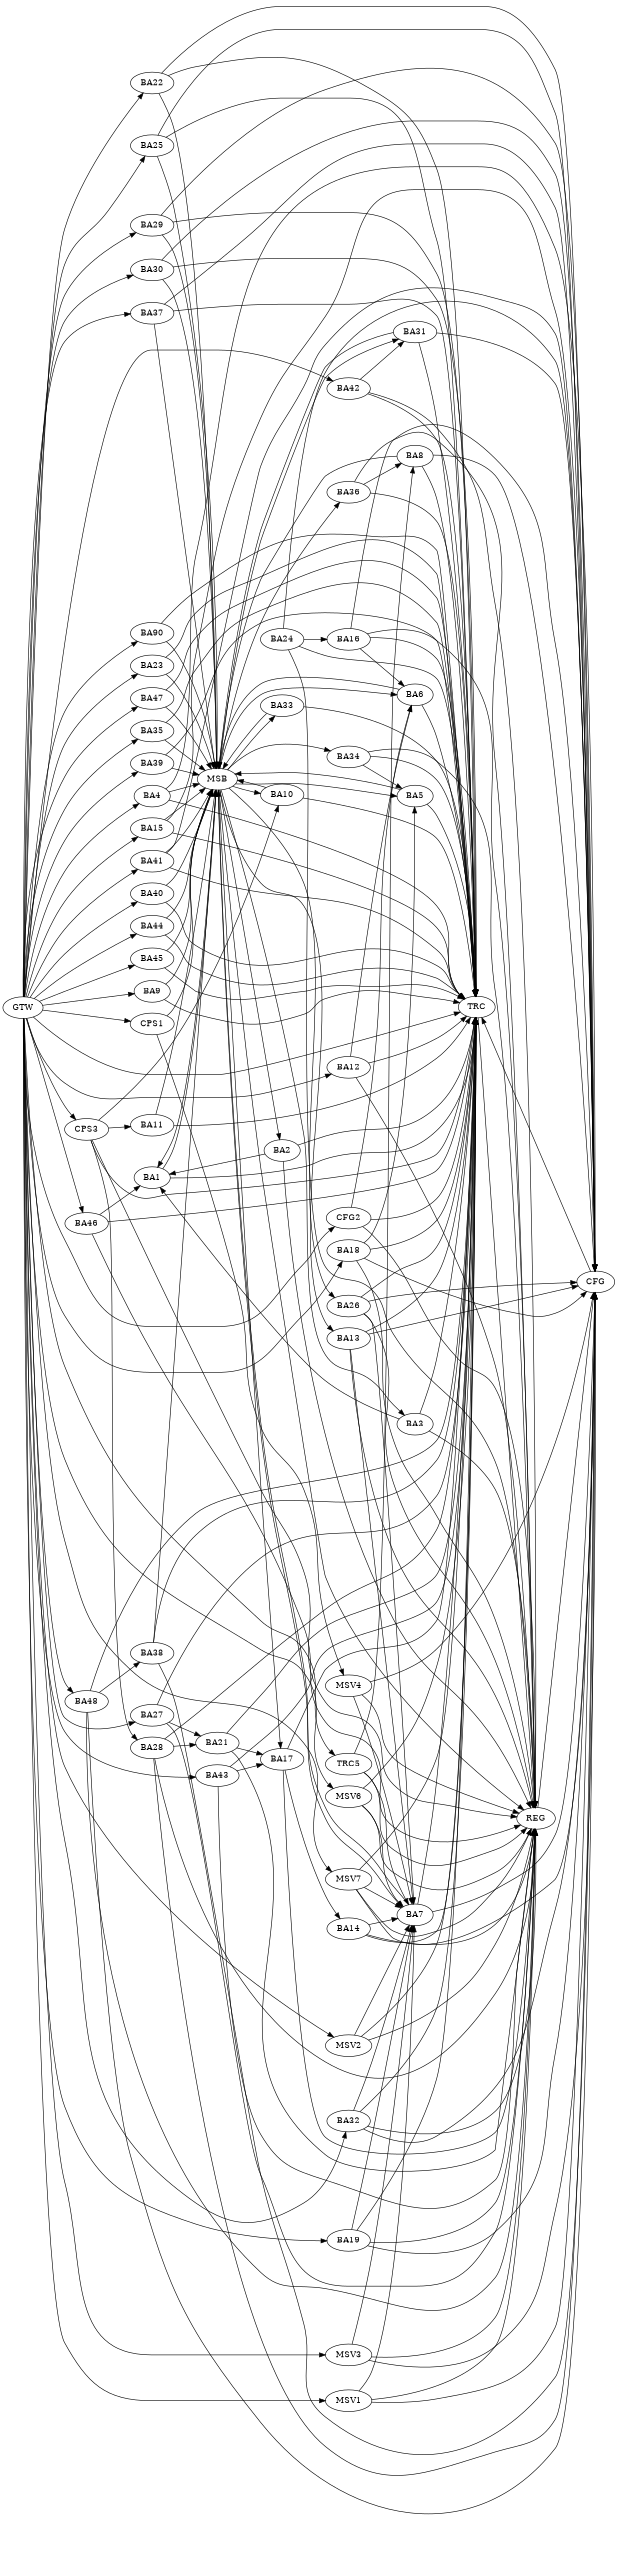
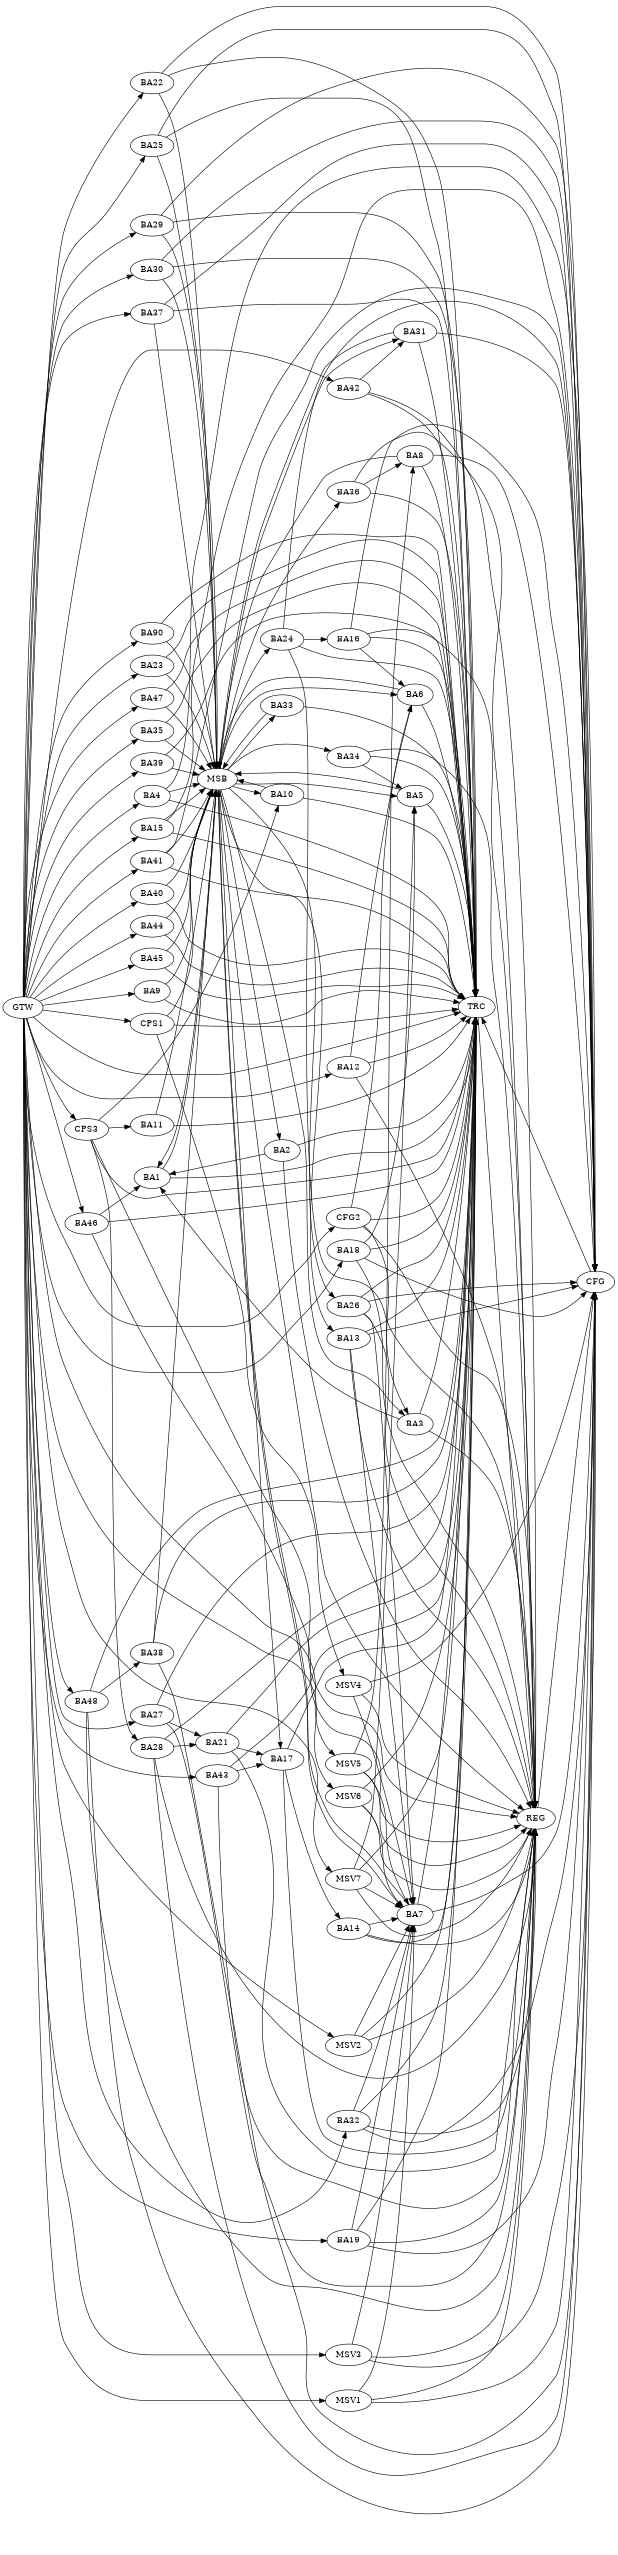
edge "MSB" -> "BA24": added
edge "CPS1" -> "TRC": added
edge "CFG2" -> "BA3": added
node "TRC5": label "TRC5" -> "MSV5"
edge "MSV7" -> "CFG": now "MSV7" -> "BA5"
